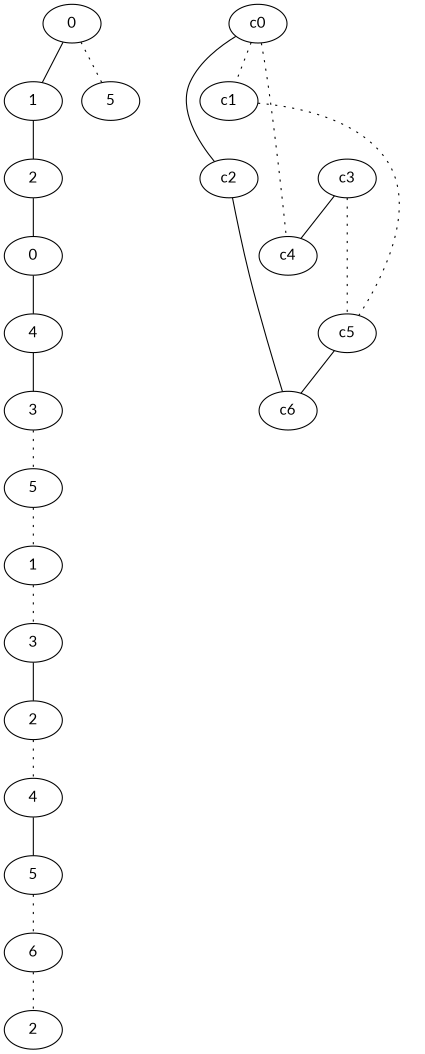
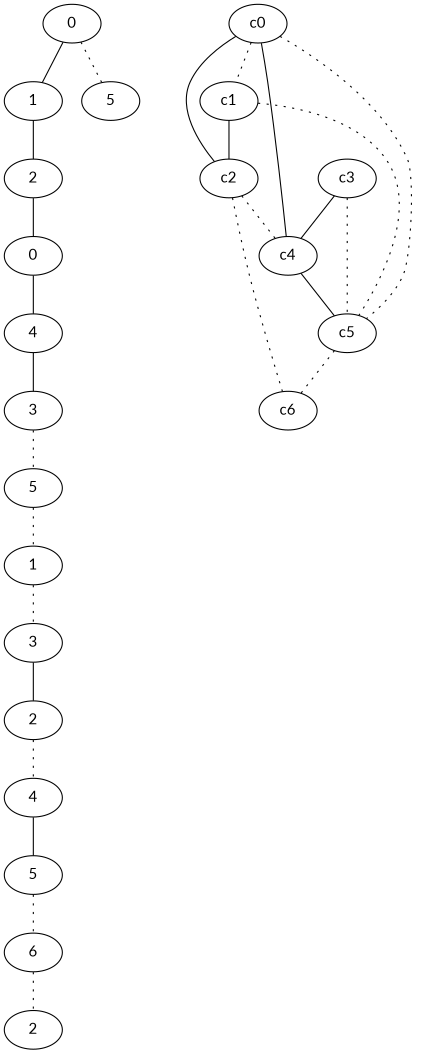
edge "c0" -- "c4": style dotted -> solid
edge "c1" -- "c2": added
edge "c0" -- "c5": added
edge "c2" -- "c4": added
edge "c2" -- "c6": style solid -> dotted
edge "c4" -- "c5": added
edge "c5" -- "c6": style solid -> dotted
